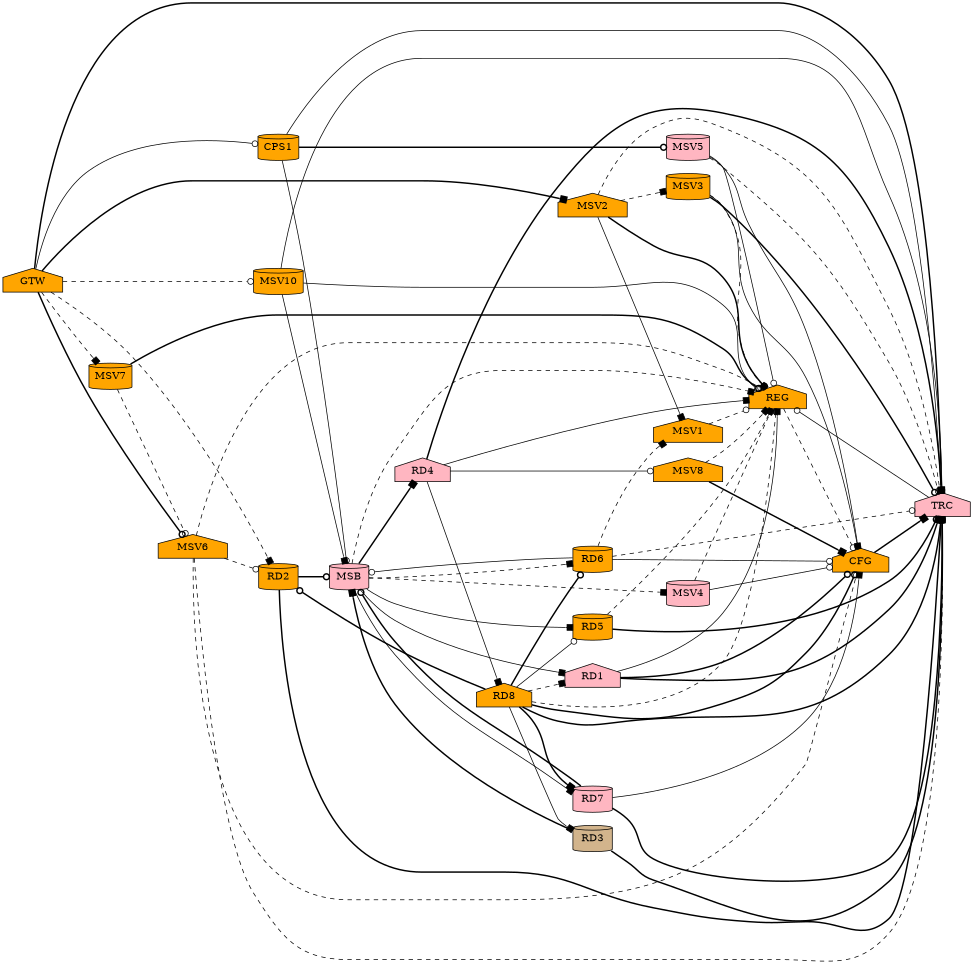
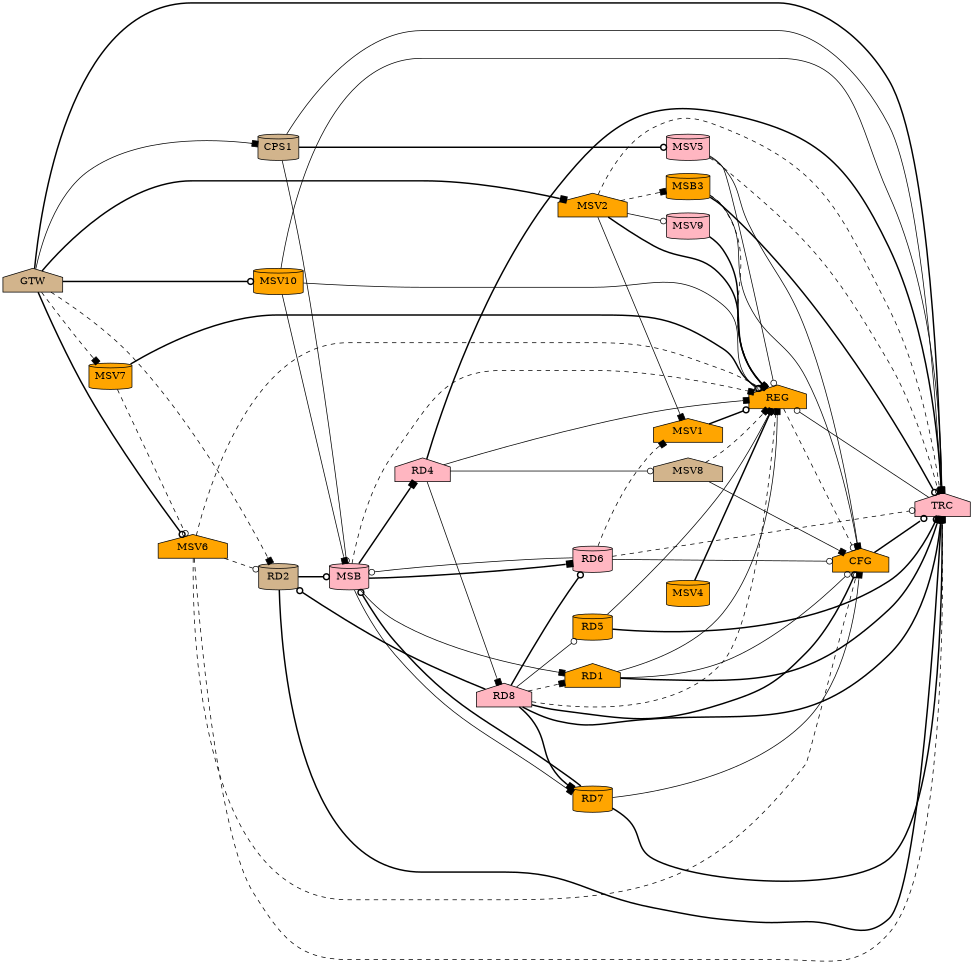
edge "MSV10" -> "TRC": arrowhead odot -> box
node "CPS1": fillcolor orange -> tan
edge "GTW" -> "CPS1": arrowhead odot -> box
node "MSV3": label "MSV3" -> "MSB3"
node "MSV9": added
node "GTW": fillcolor orange -> tan
edge "GTW" -> "MSV10": style dashed -> bold
edge "MSV1" -> "REG": style dashed -> bold
node "MSV8": fillcolor orange -> tan
edge "MSV4" -> "REG": style dashed -> bold
edge "MSV8" -> "CFG": style bold -> solid
edge "RD5" -> "REG": style dashed -> solid
edge "CFG" -> "TRC": arrowhead box -> odot
node "RD6": fillcolor orange -> lightpink
edge "MSB" -> "RD6": style dashed -> bold
node "RD2": fillcolor orange -> tan
edge "MSV4" -> "CFG": removed
edge "MSB" -> "MSV4": removed
node "MSV4": fillcolor lightpink -> orange
edge "MSB" -> "RD5": removed
edge "RD1" -> "CFG": style bold -> solid
node "RD1": fillcolor lightpink -> orange
node "RD8": fillcolor orange -> lightpink
node "RD7": fillcolor lightpink -> orange
node "RD3": removed
